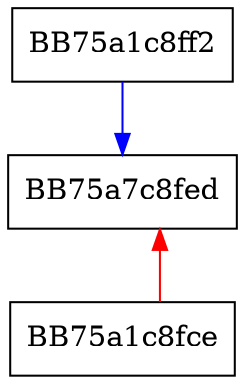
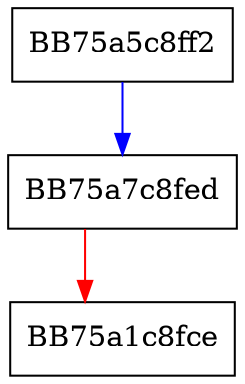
node "BB75a1c8ff2": label "BB75a1c8ff2" -> "BB75a5c8ff2"
edge "BB75a1c8fce" -> "BB75a7c8fed": reversed
